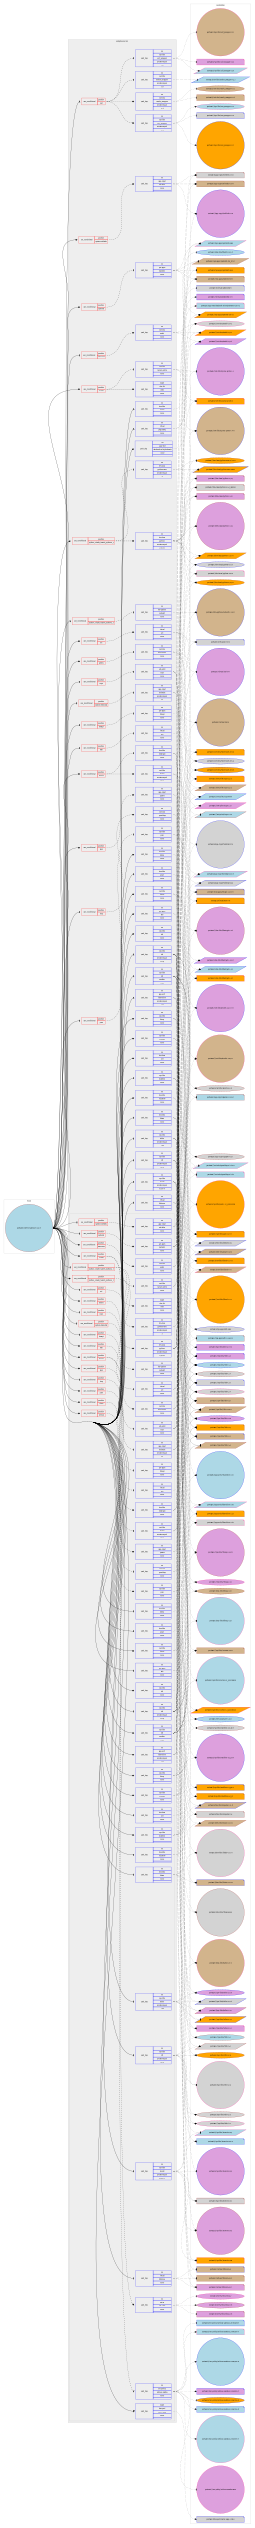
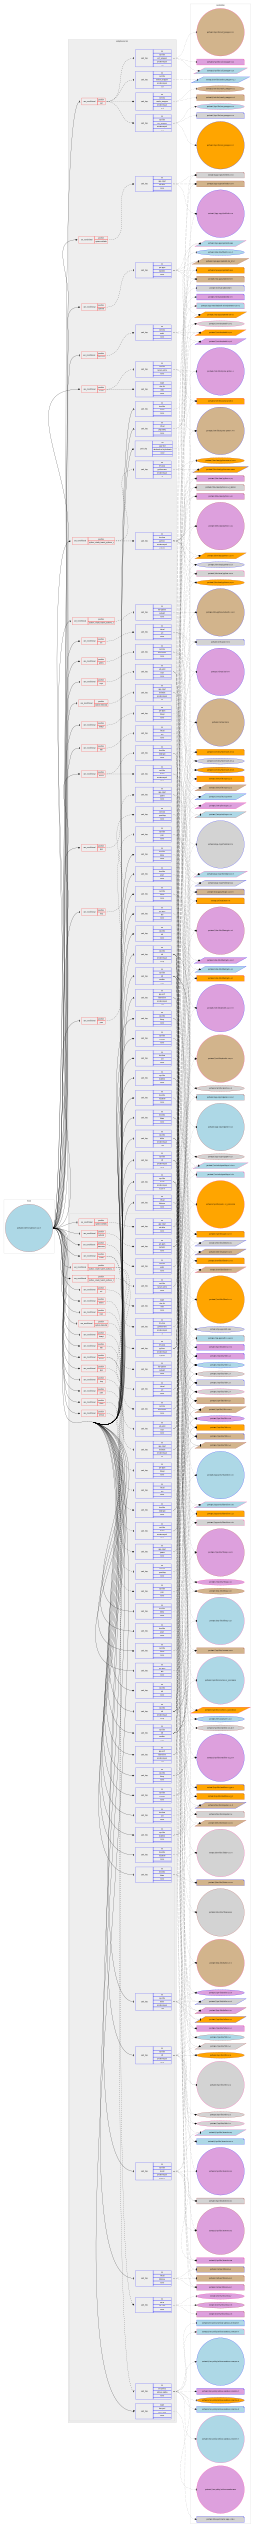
node "portage://app-crypt/gpgme-1.13.0": added
node "portage://sys-libs/tevent-0.9.39": fillcolor orange -> plum
